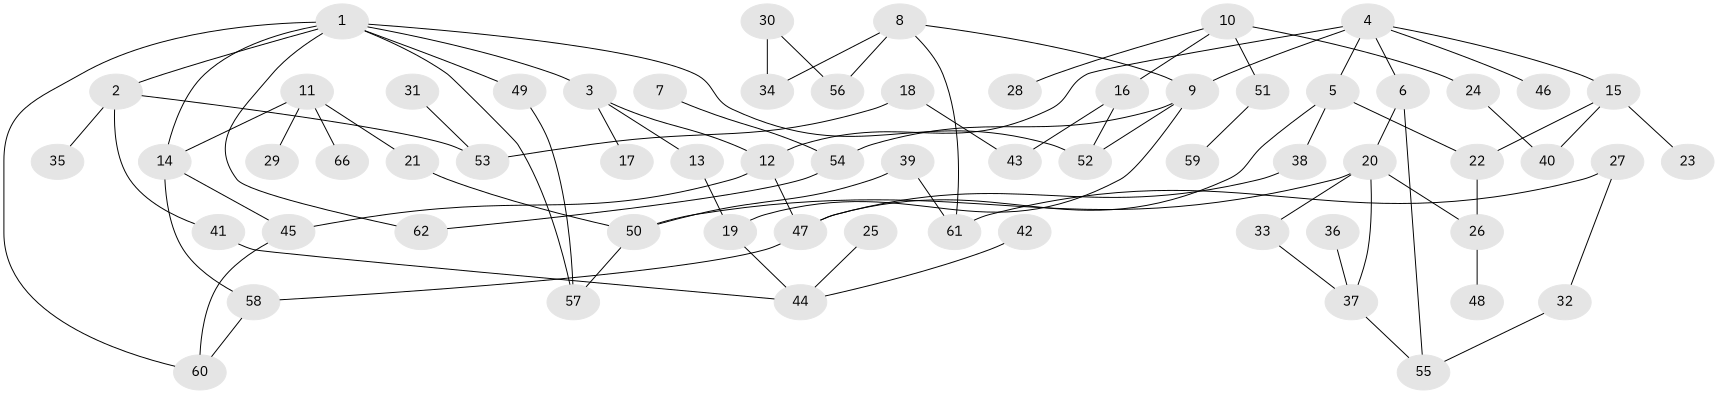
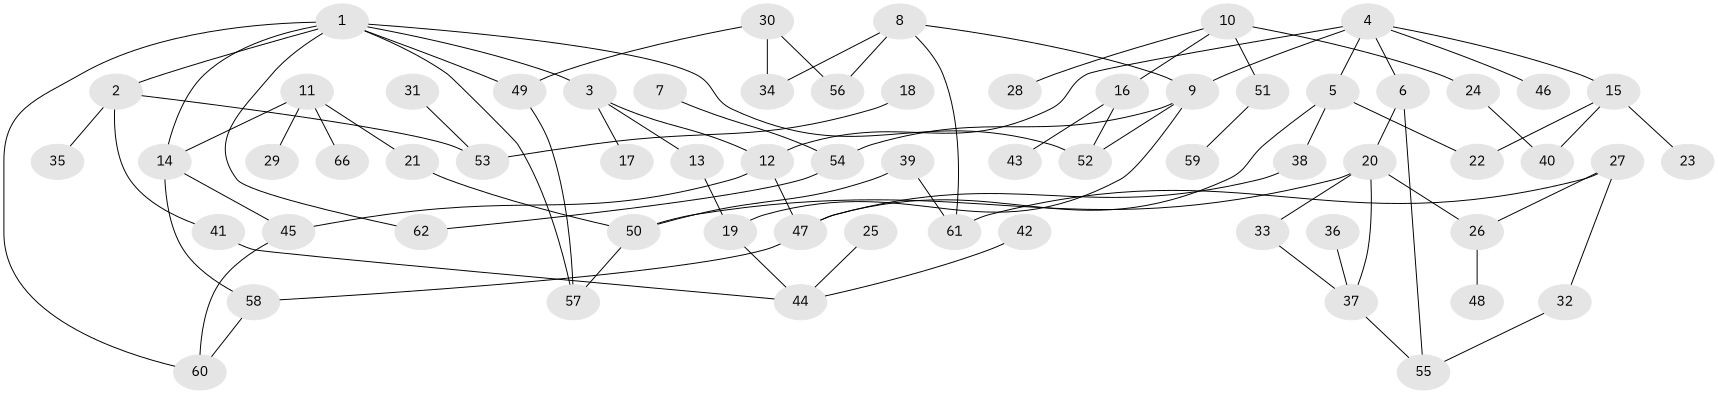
edge "30" -- "49": added
edge "18" -- "43": removed
edge "22" -- "26": now "27" -- "26"
